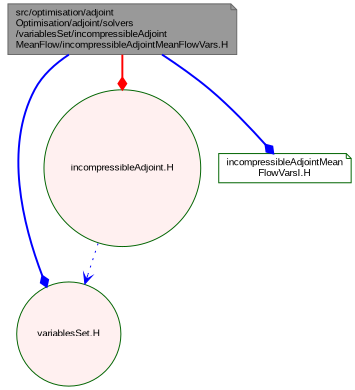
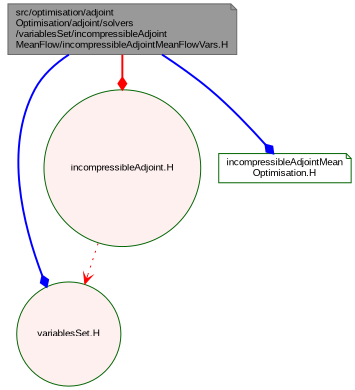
node "incompressibleAdjointMean FlowVarsI.H": label "incompressibleAdjointMean FlowVarsI.H" -> "incompressibleAdjointMean Optimisation.H"
edge "incompressibleAdjoint.H" -> "variablesSet.H": color blue -> red
